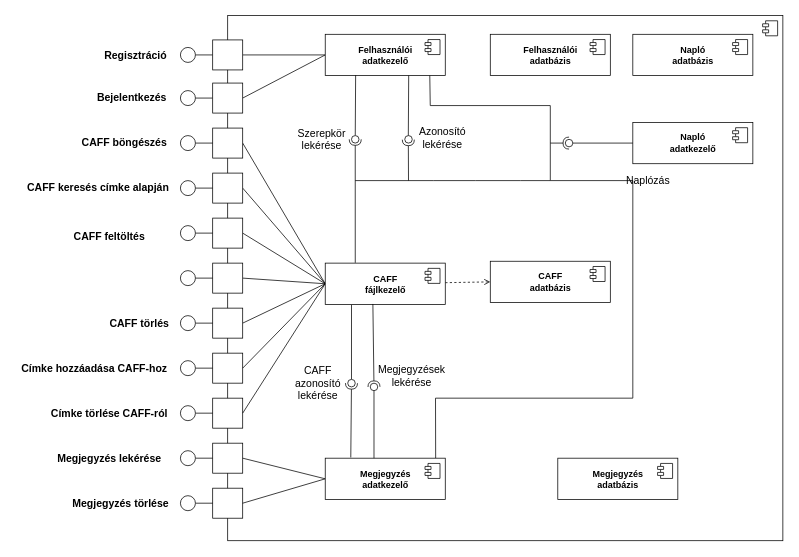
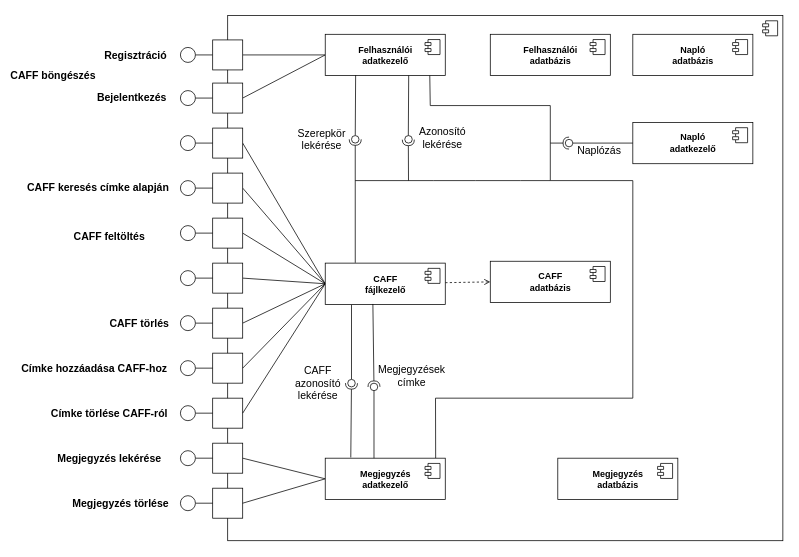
node "CAFF böngészés": moved (124, 143) -> (53, 75)
node "Naplózás": moved (648, 180) -> (599, 150)
node "Megjegyzések lekérése": label "Megjegyzések lekérése" -> "Megjegyzések címke"
